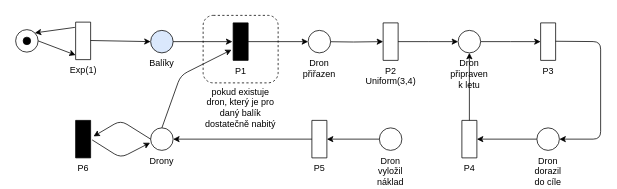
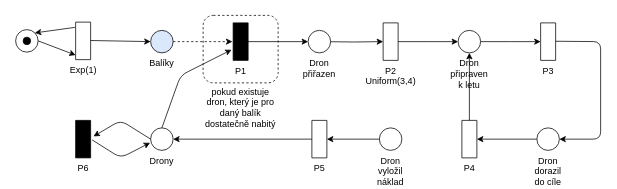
edge "Balíky" -> "P1": style solid -> dashed
